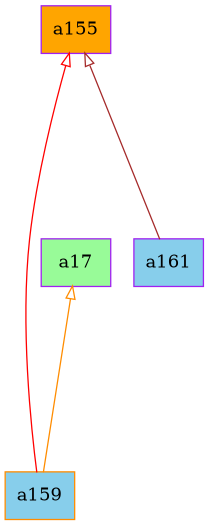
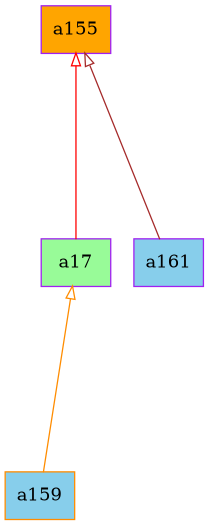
edge "a159" -> "a155": now "a17" -> "a155"
